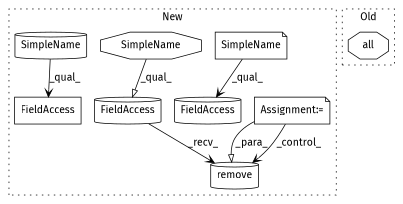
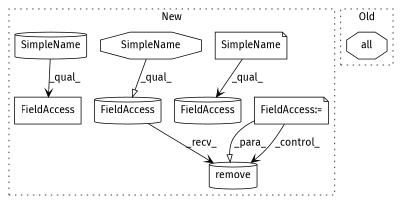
node "Assignment:=": label "Assignment:=" -> "FieldAccess:="
